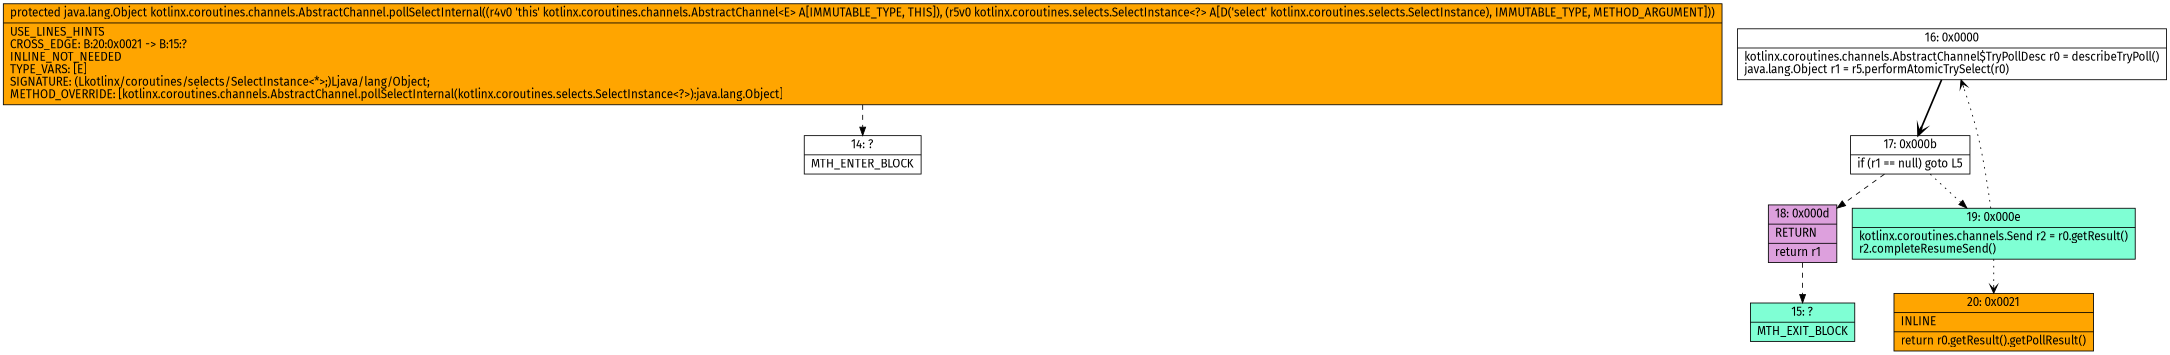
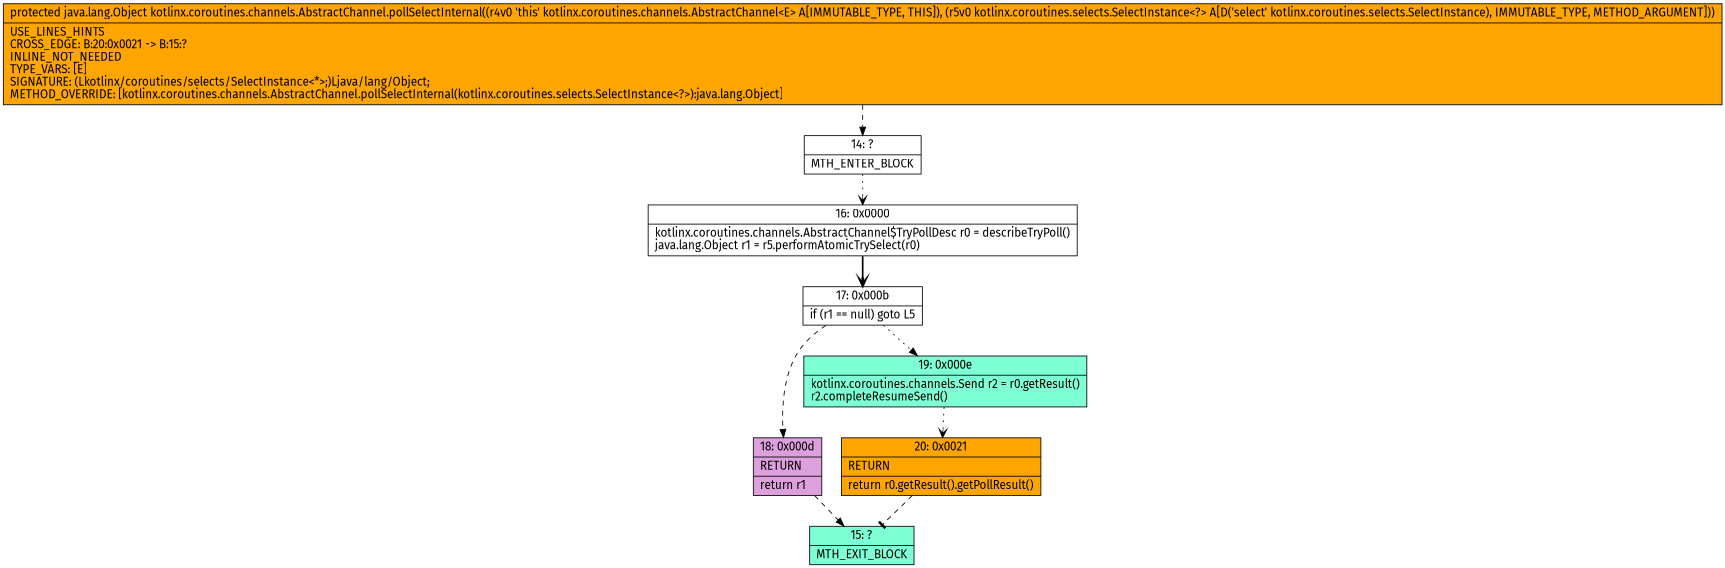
edge "19: 0x000e" -> "16: 0x0000": now "14: ?" -> "16: 0x0000"
node "20: 0x0021": text "INLINE" -> "RETURN"
edge "20: 0x0021" -> "15: ?": added
